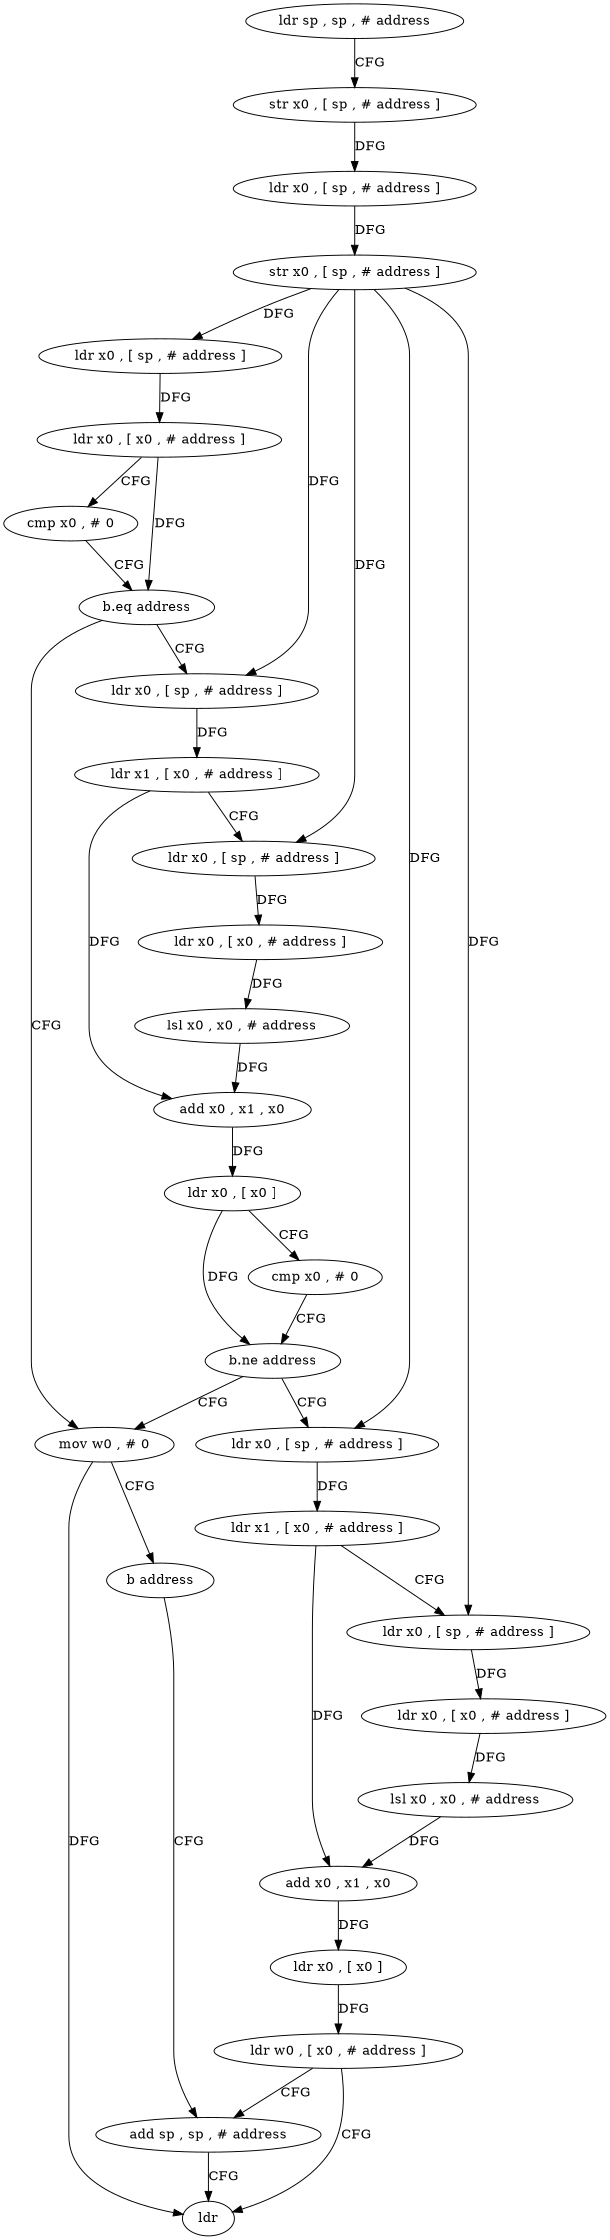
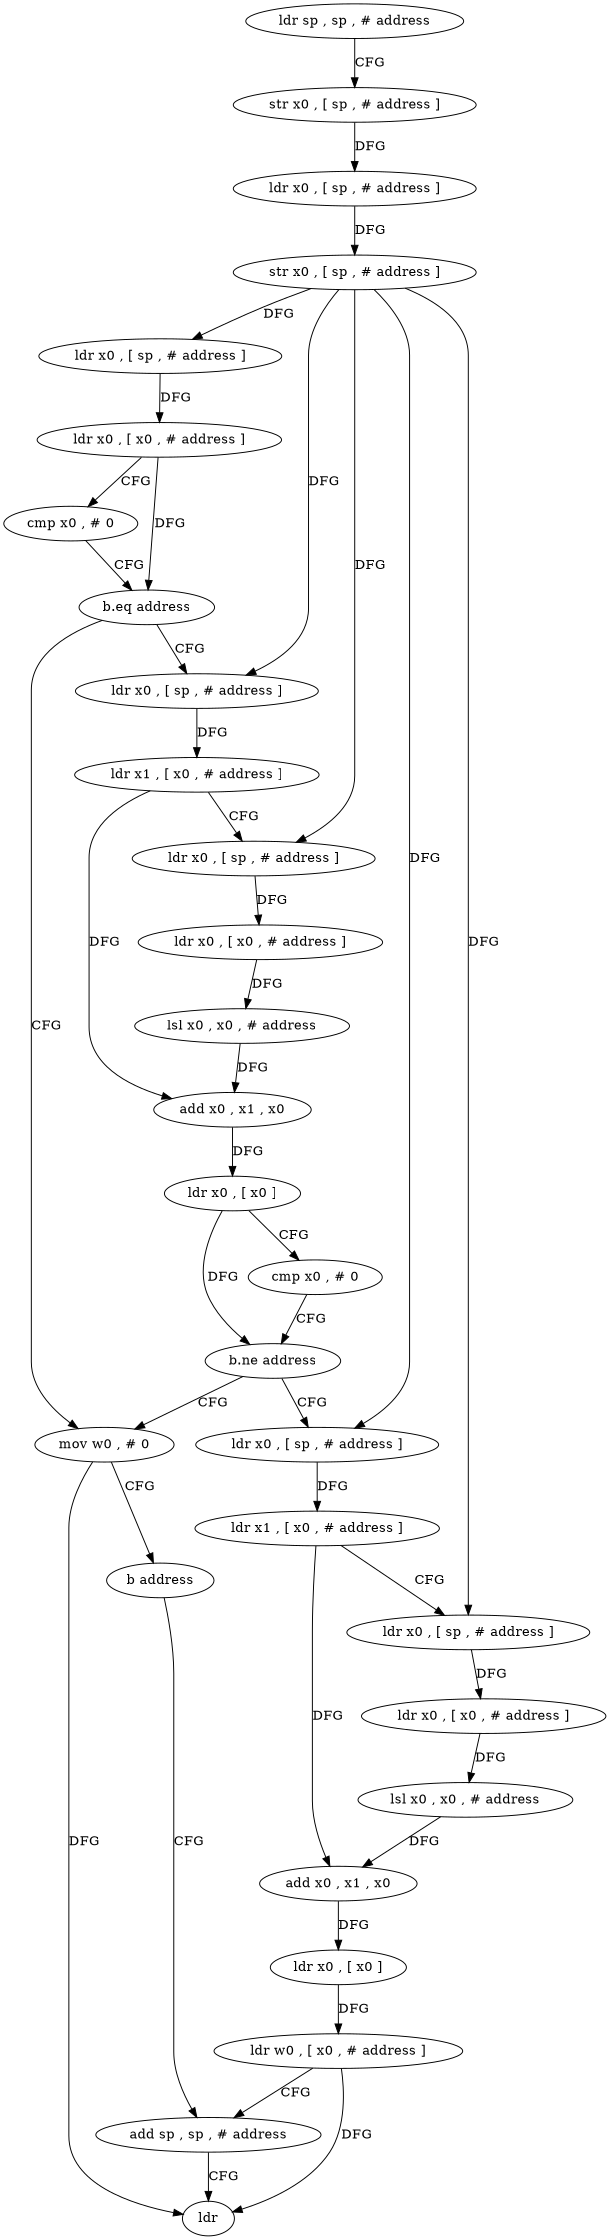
edge "ldr w0 , [ x0 , # address ]" -> "ldr": label "CFG" -> "DFG"
